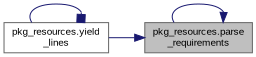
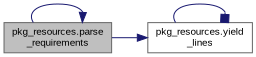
edge "pkg_resources.yield _lines" -> "pkg_resources.parse _requirements": reversed
